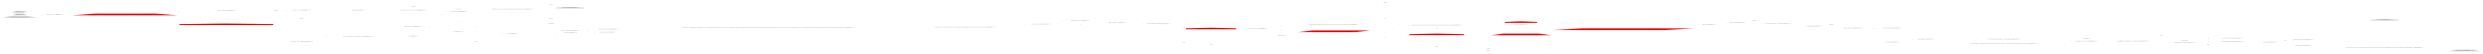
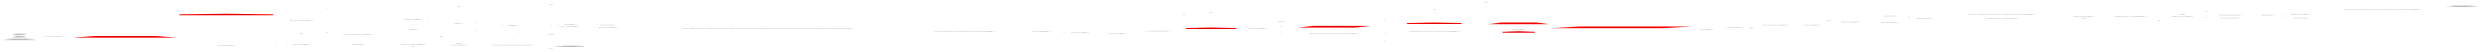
node "{closeShards(indexShard)}@@@83@@@['1', '0', '0']": removed
